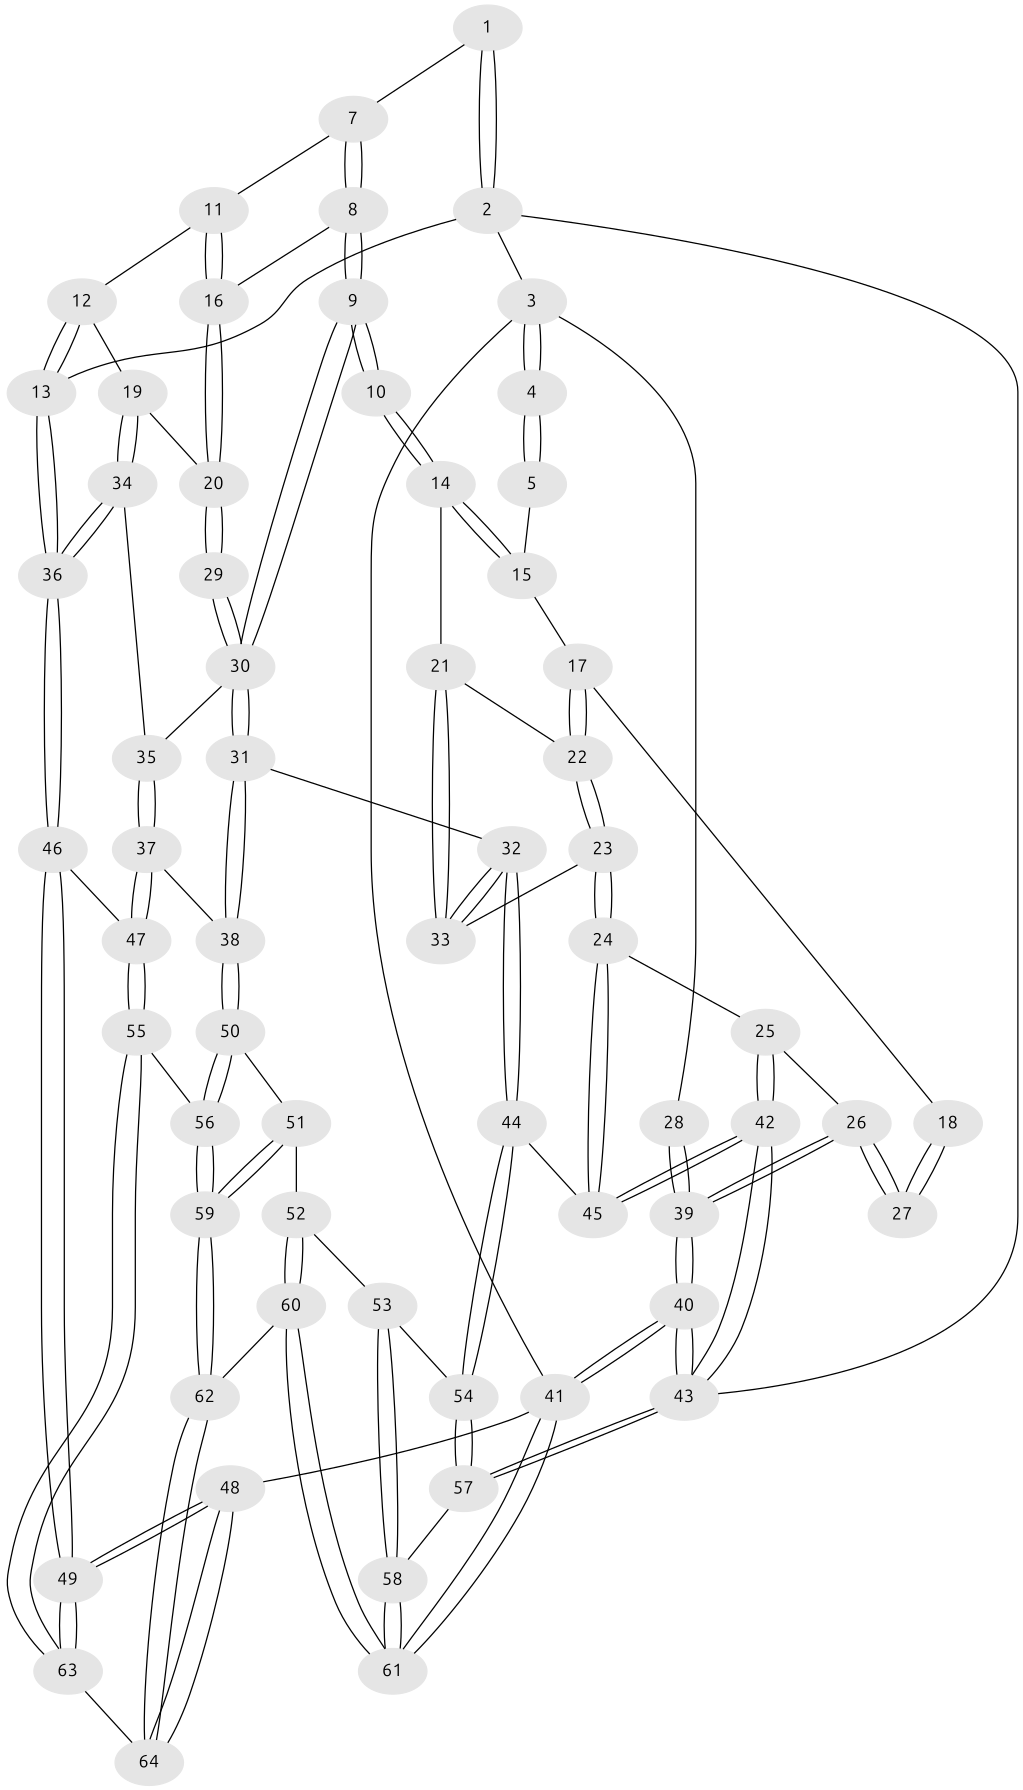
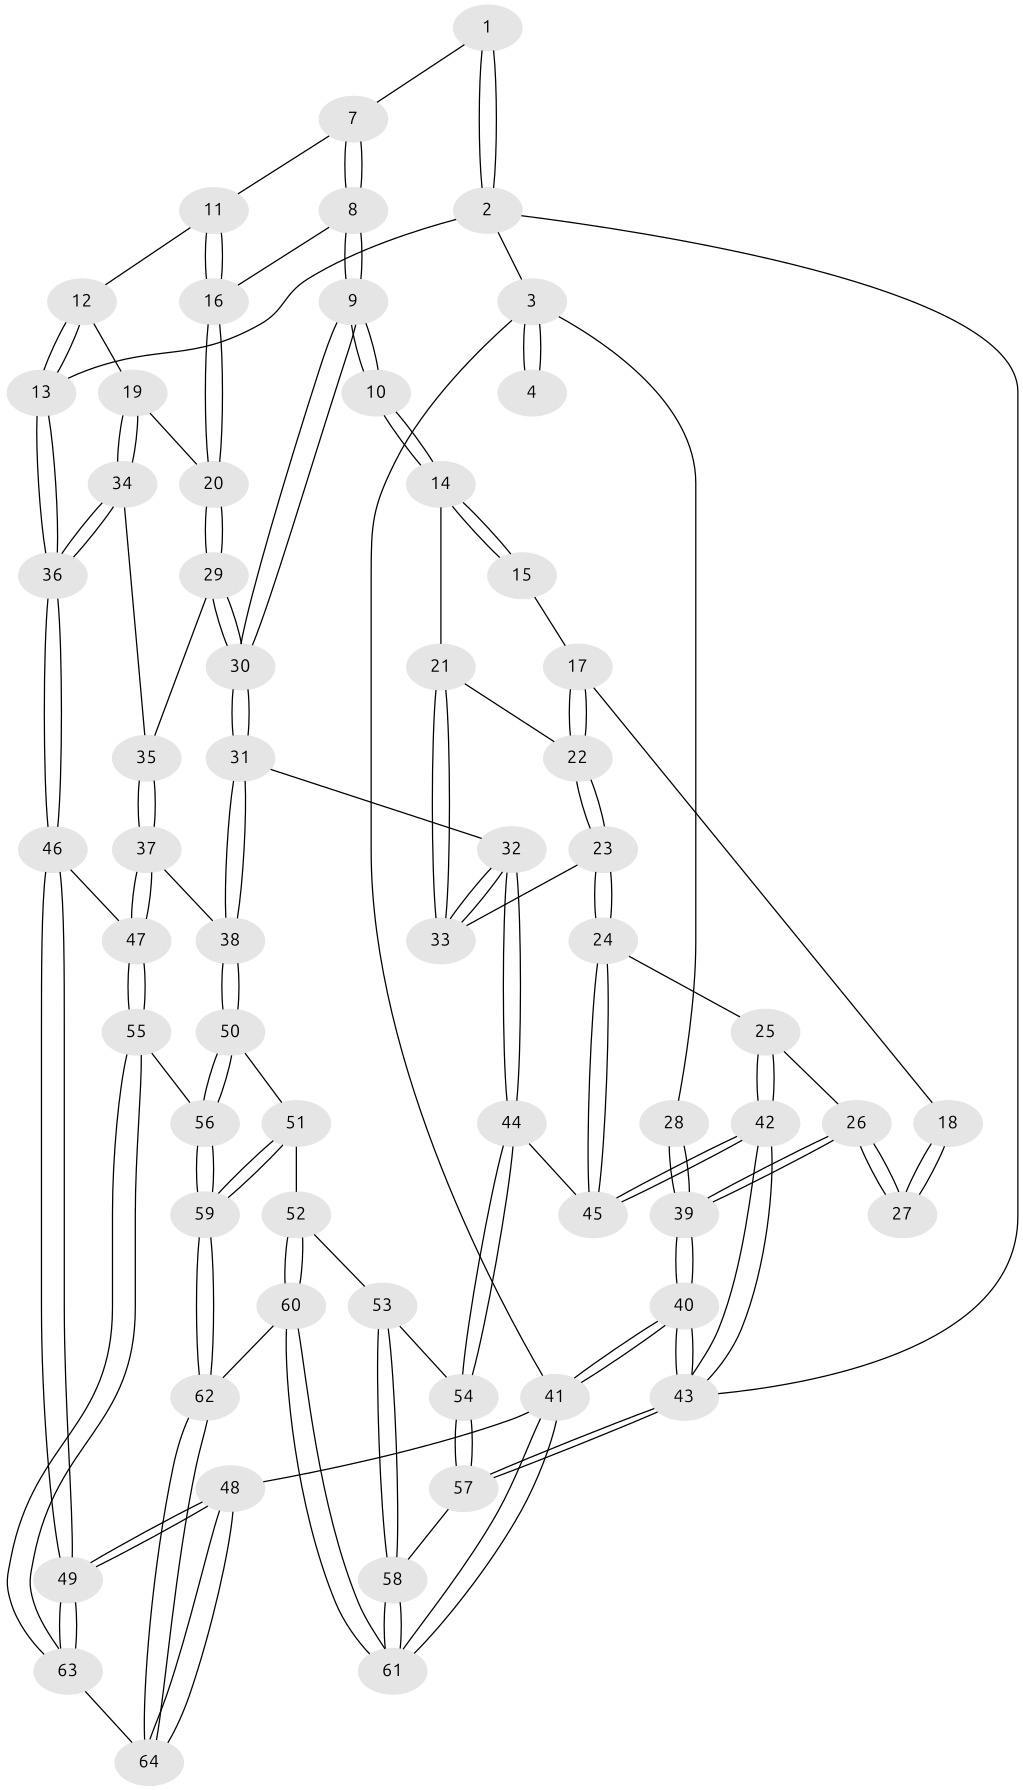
node "5": removed
edge "30" -- "35": now "29" -- "35"
